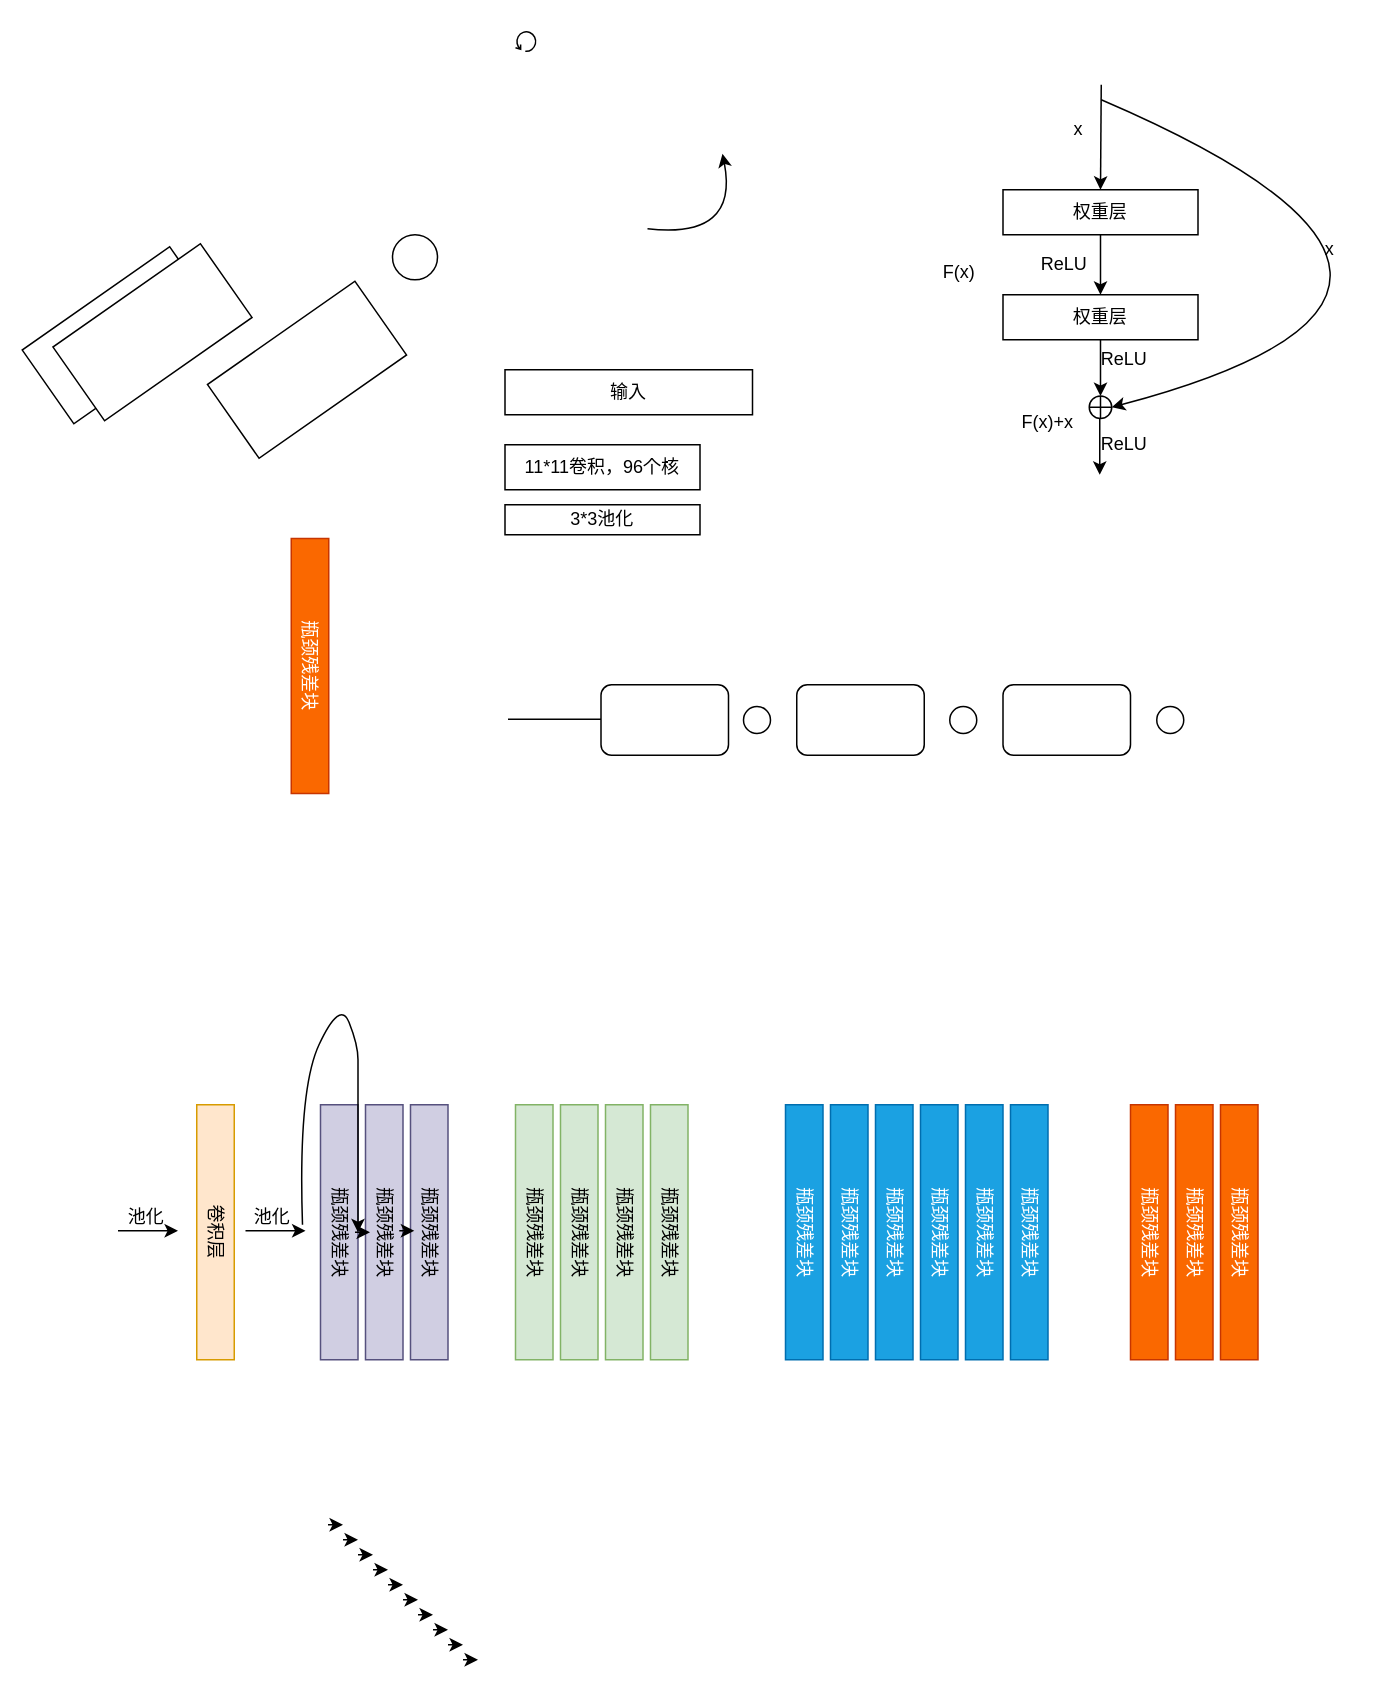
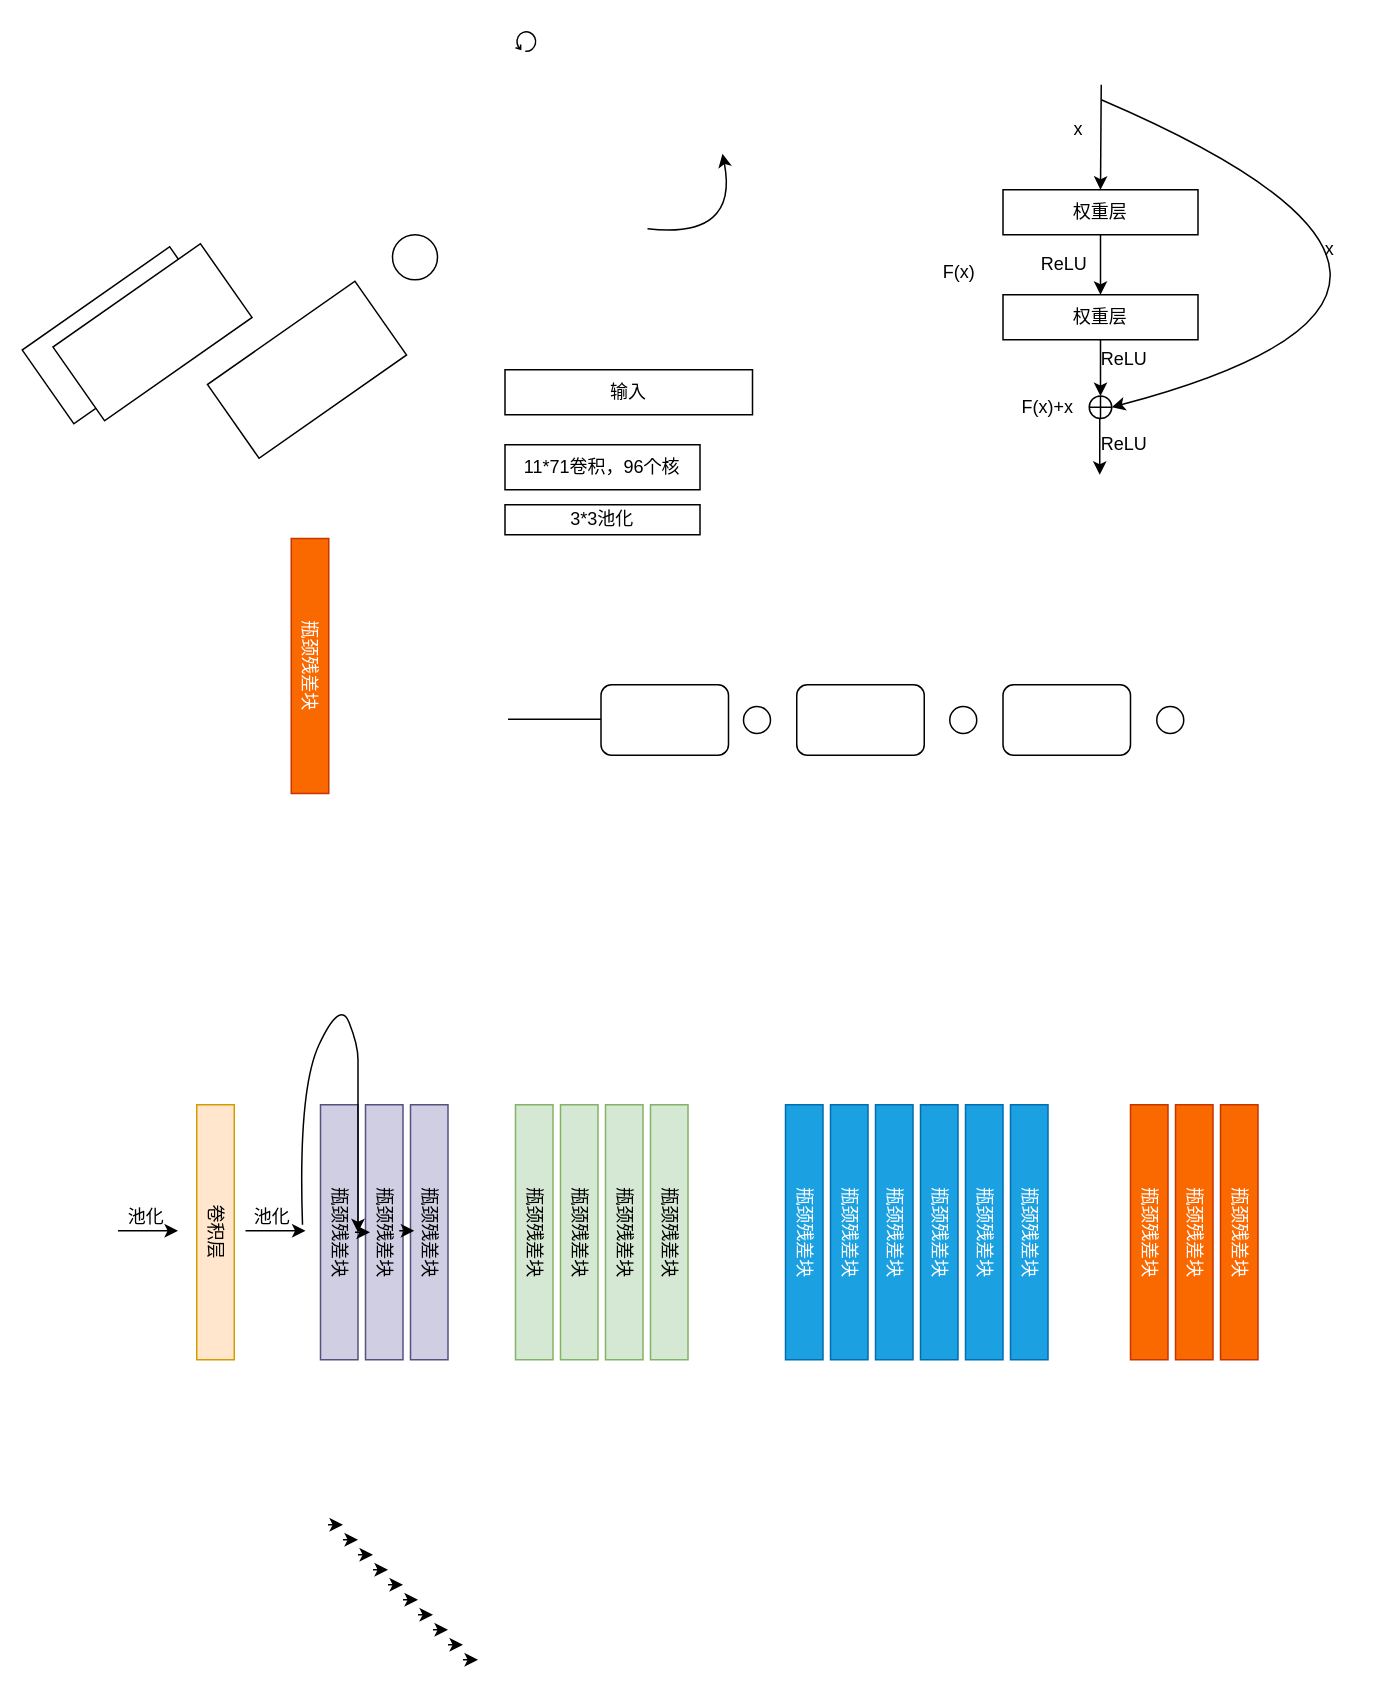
node "F(x)+x": moved (1048, 422) -> (1048, 407)
node "11*11卷积，96个核": label "11*11卷积，96个核" -> "11*71卷积，96个核"
